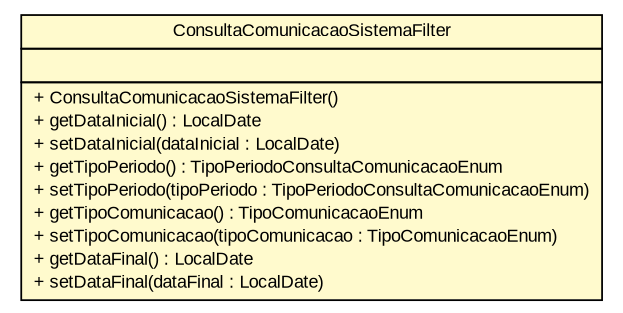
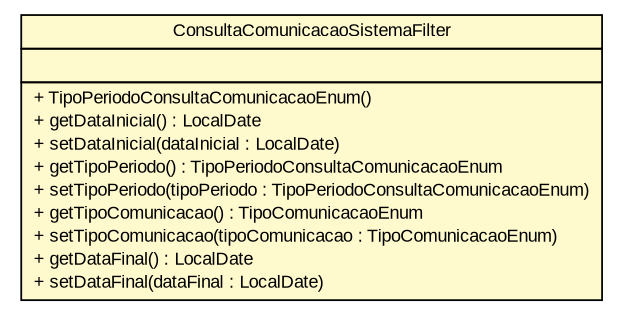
node "ConsultaComunicacaoSistemaFilter": text "+ ConsultaComunicacaoSistemaFilter()" -> "+ TipoPeriodoConsultaComunicacaoEnum()"
